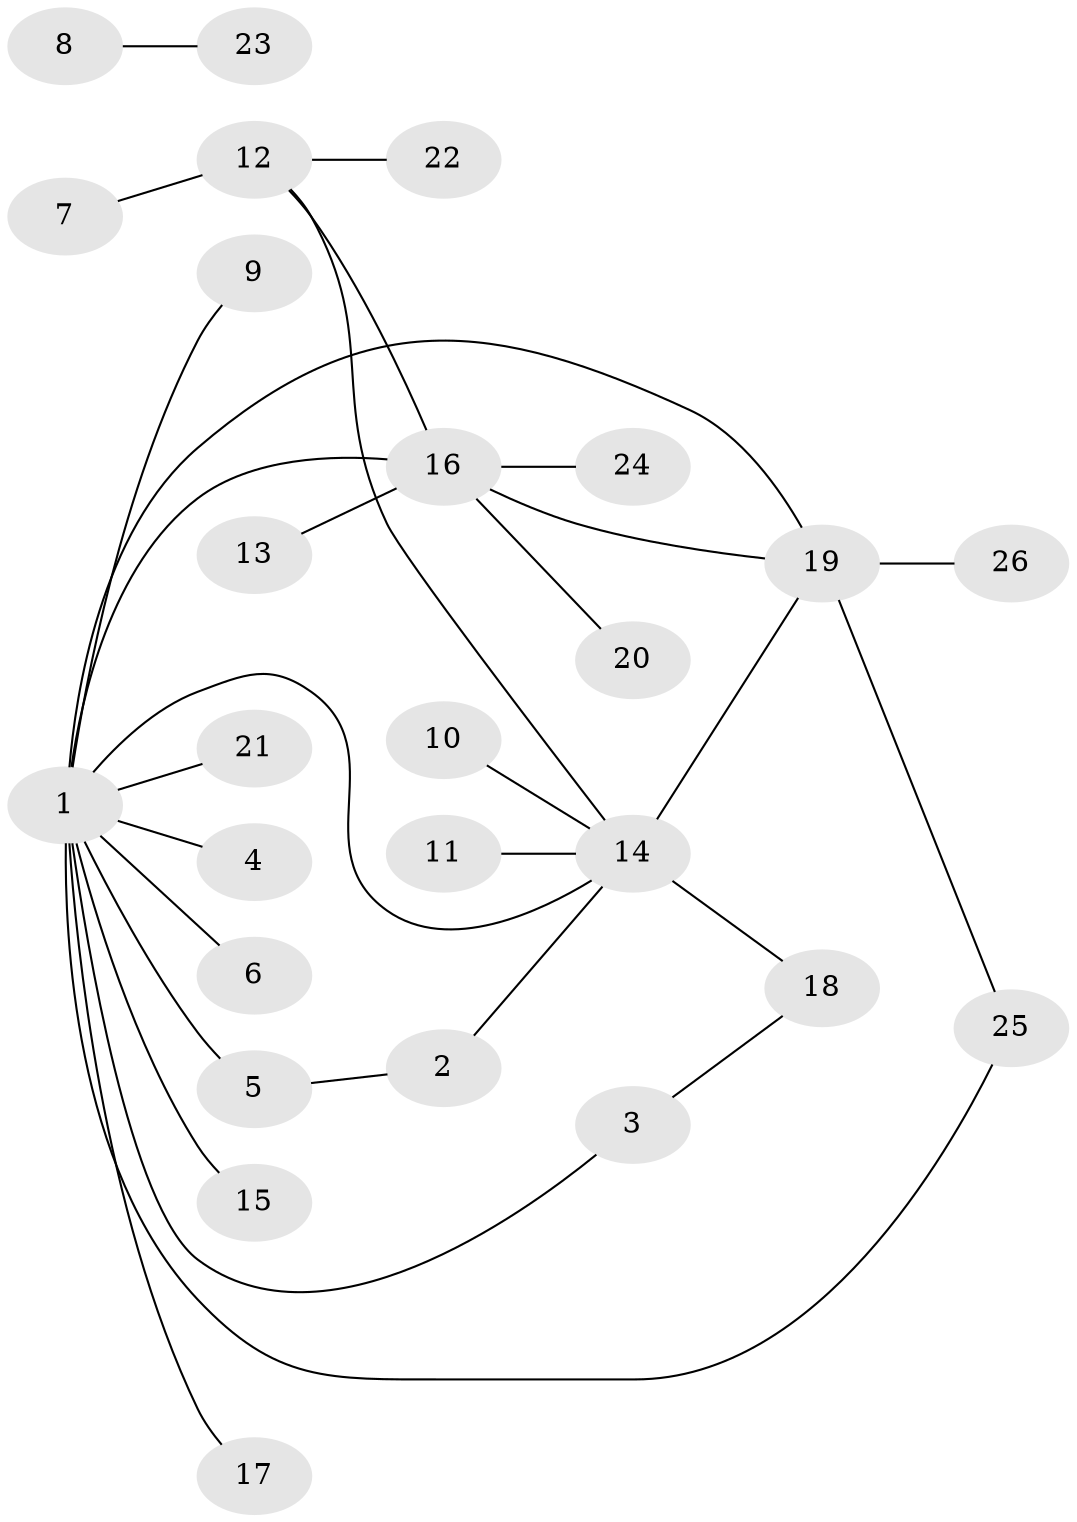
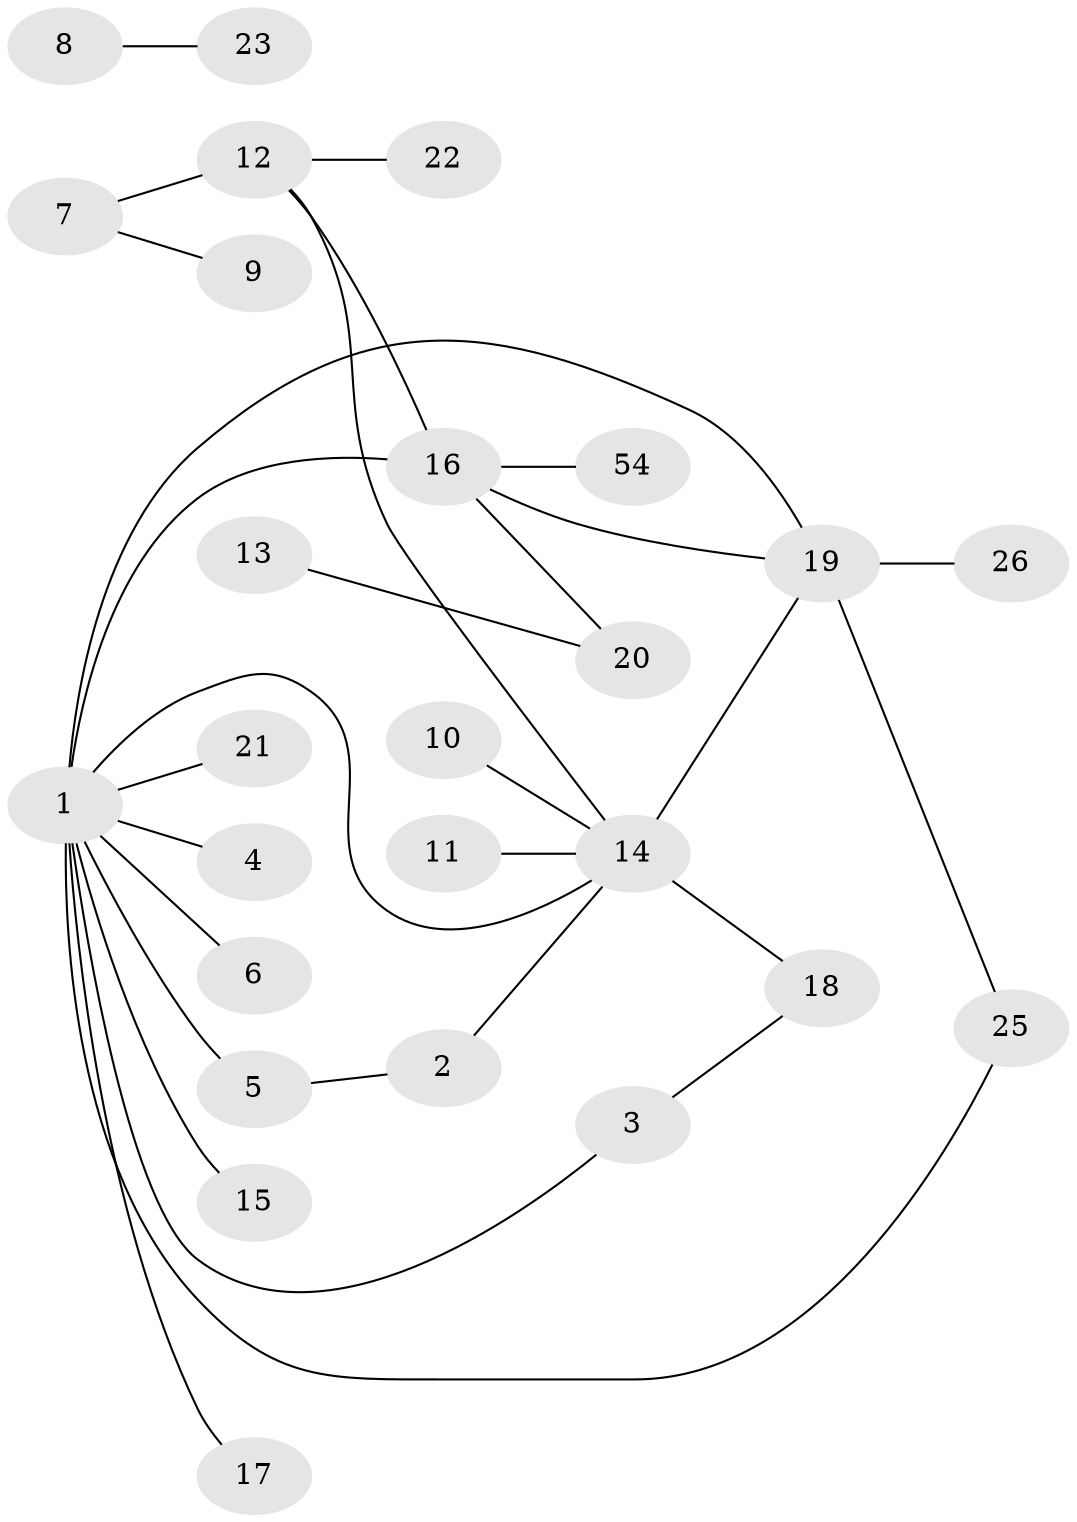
node "24": label "24" -> "54"
edge "9" -- "1": now "9" -- "7"
edge "16" -- "13": now "20" -- "13"
